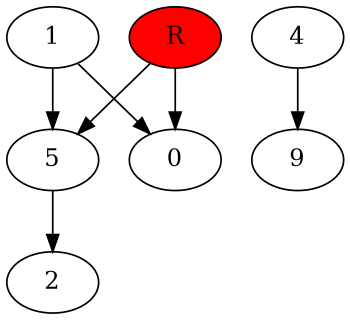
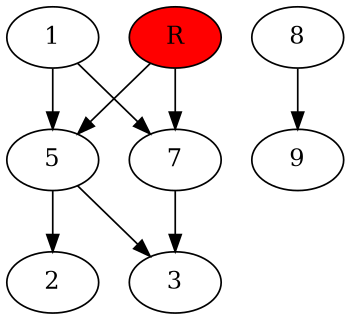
node "4": label "4" -> "8"
node "0": label "0" -> "7"
node "3": added
